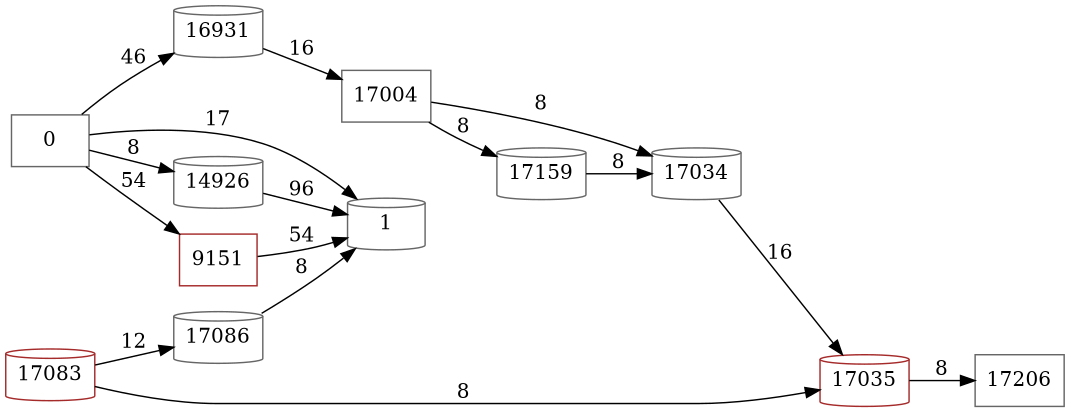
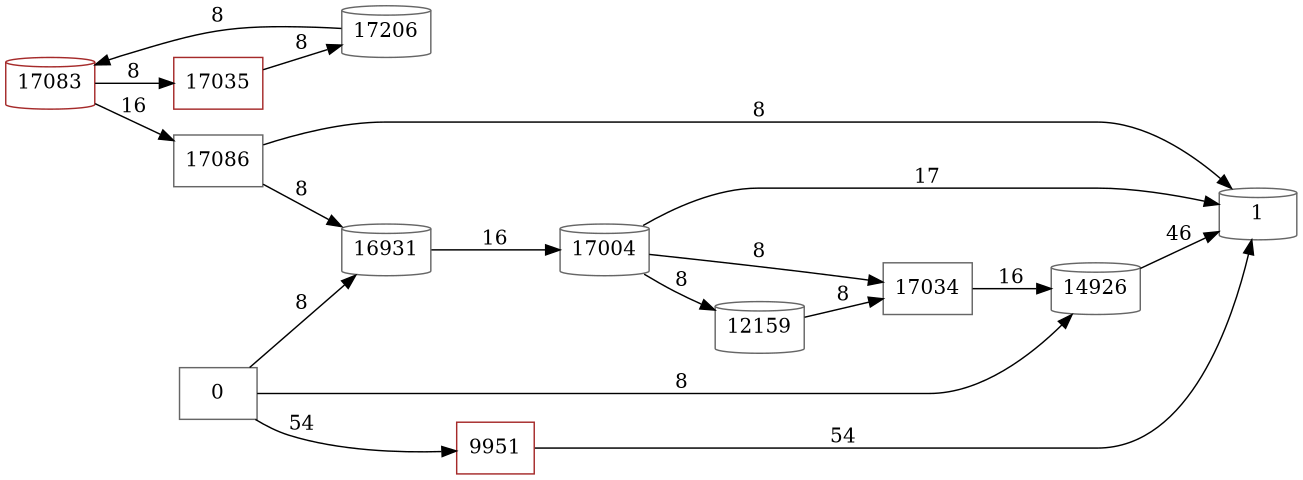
edge "17206" -> "17083": added, label "8"
edge "0" -> "16931": label "46" -> "8"
node "17004": shape box -> cylinder
edge "0" -> "1": now "17004" -> "1"
node "17159": label "17159" -> "12159"
node "17034": shape cylinder -> box
edge "14926" -> "1": label "96" -> "46"
edge "17086" -> "16931": added, label "8"
node "9151": label "9151" -> "9951"
edge "17034" -> "17035": now "17034" -> "14926"
node "17086": shape cylinder -> box
edge "17083" -> "17086": label "12" -> "16"
node "17035": shape cylinder -> box
node "17206": shape box -> cylinder
